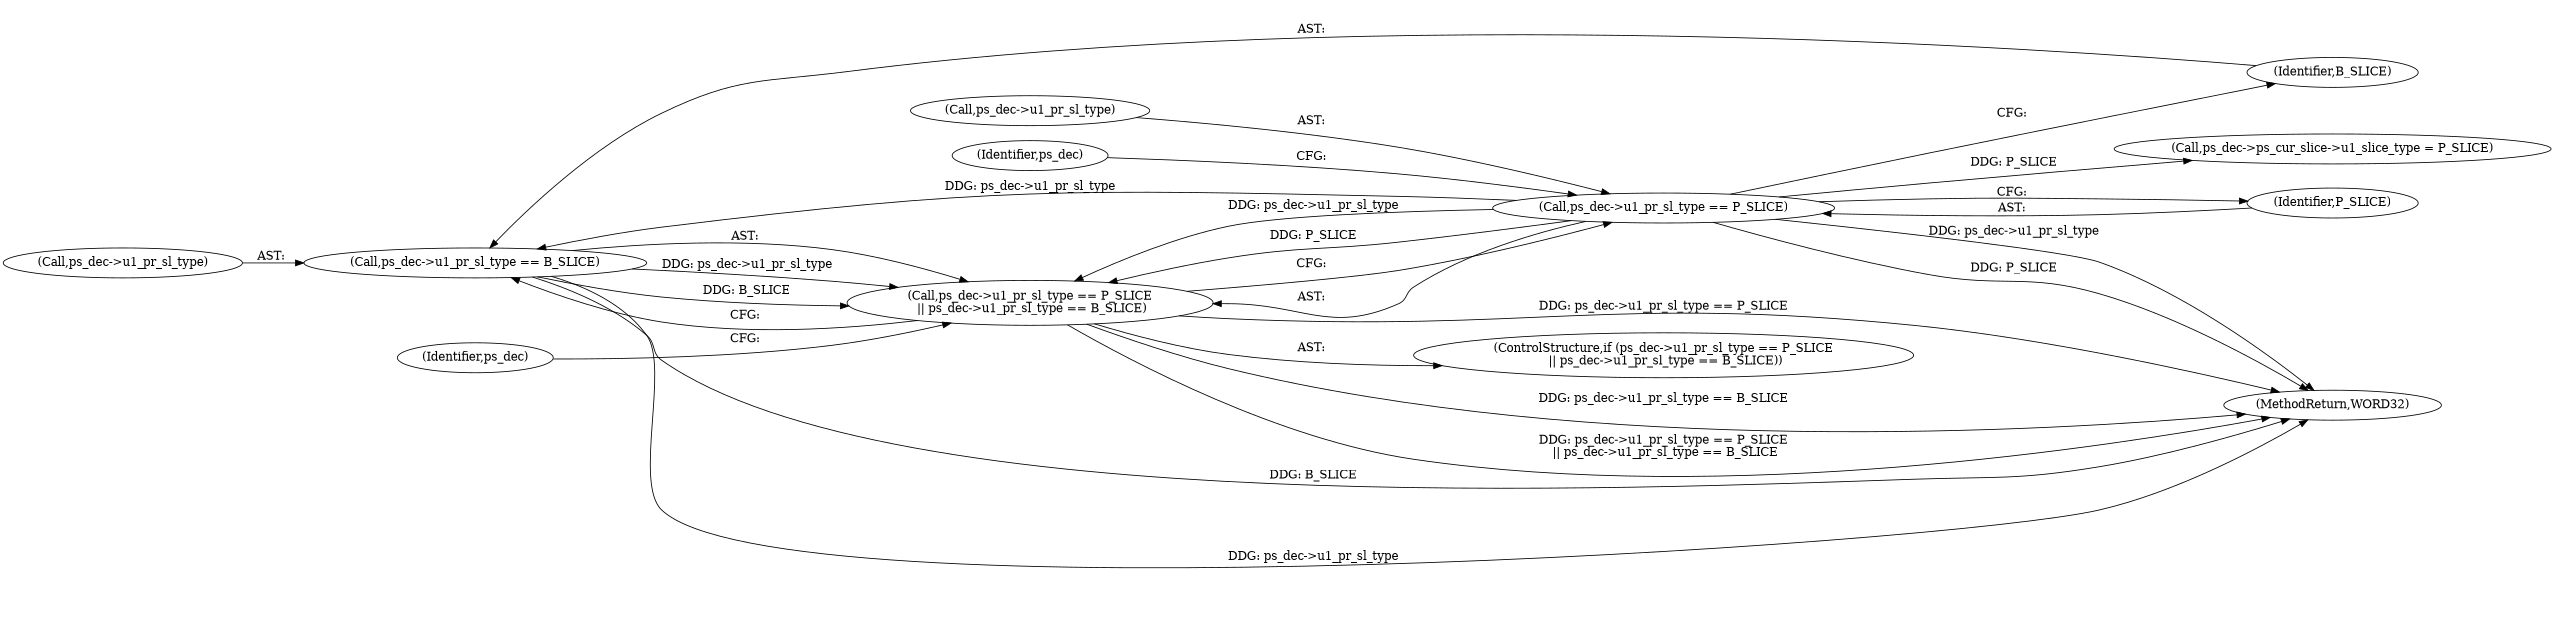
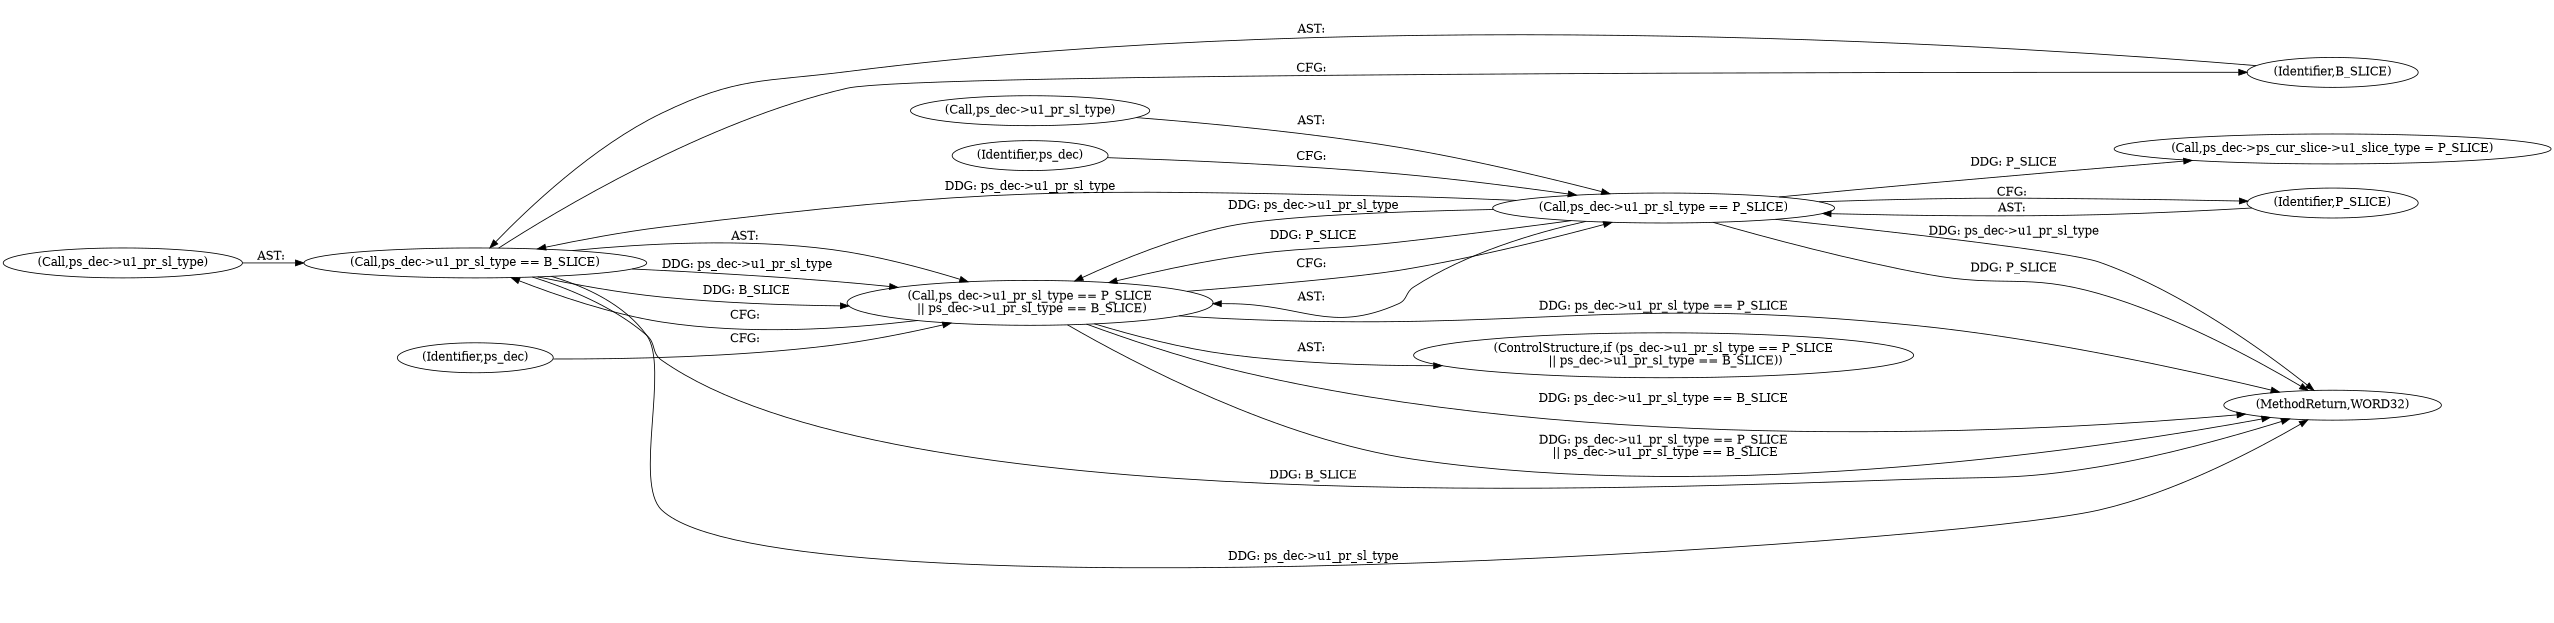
edge "(Call,ps_dec->u1_pr_sl_type == P_SLICE)" -> "(Identifier,B_SLICE)": now "(Call,ps_dec->u1_pr_sl_type == B_SLICE)" -> "(Identifier,B_SLICE)"
